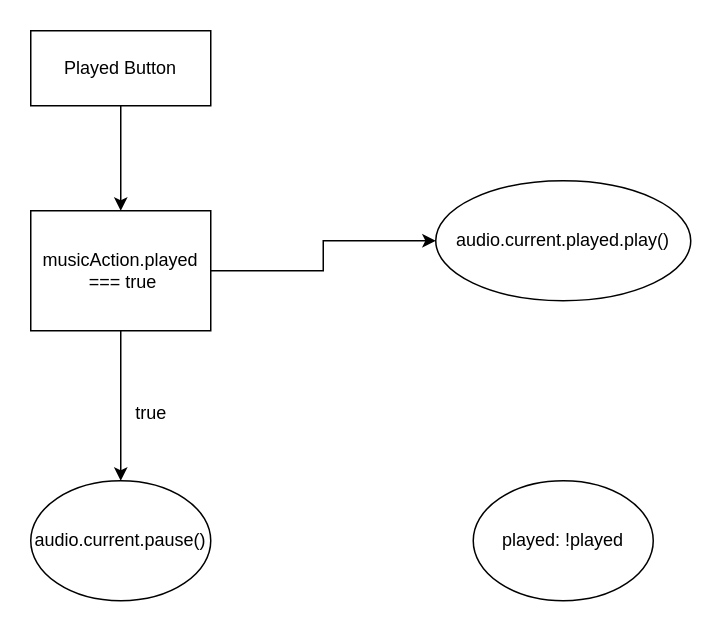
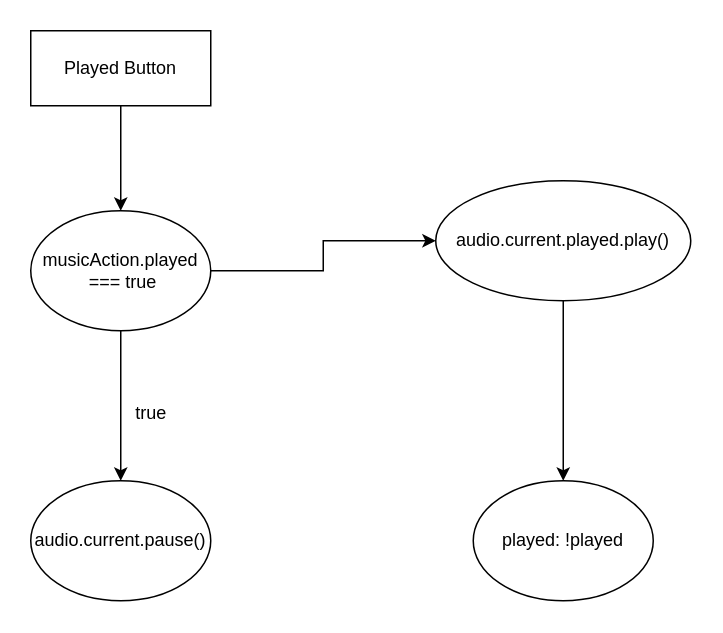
node "musicAction.played === true": shape rectangle -> ellipse
edge "audio.current.played.play()" -> "played: !played": added
